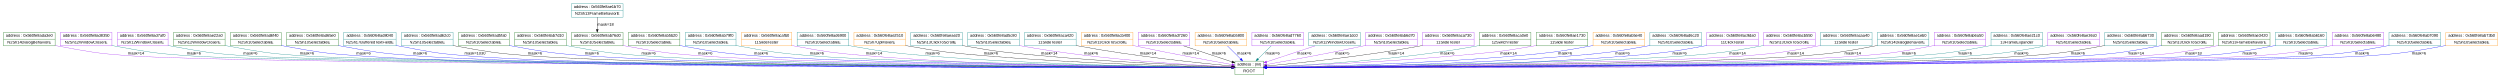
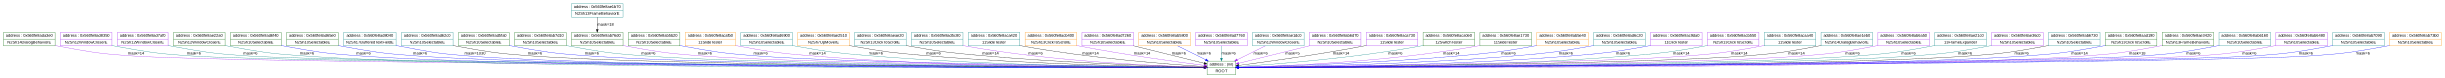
node "address : 0x560fe8ab79f0": removed
